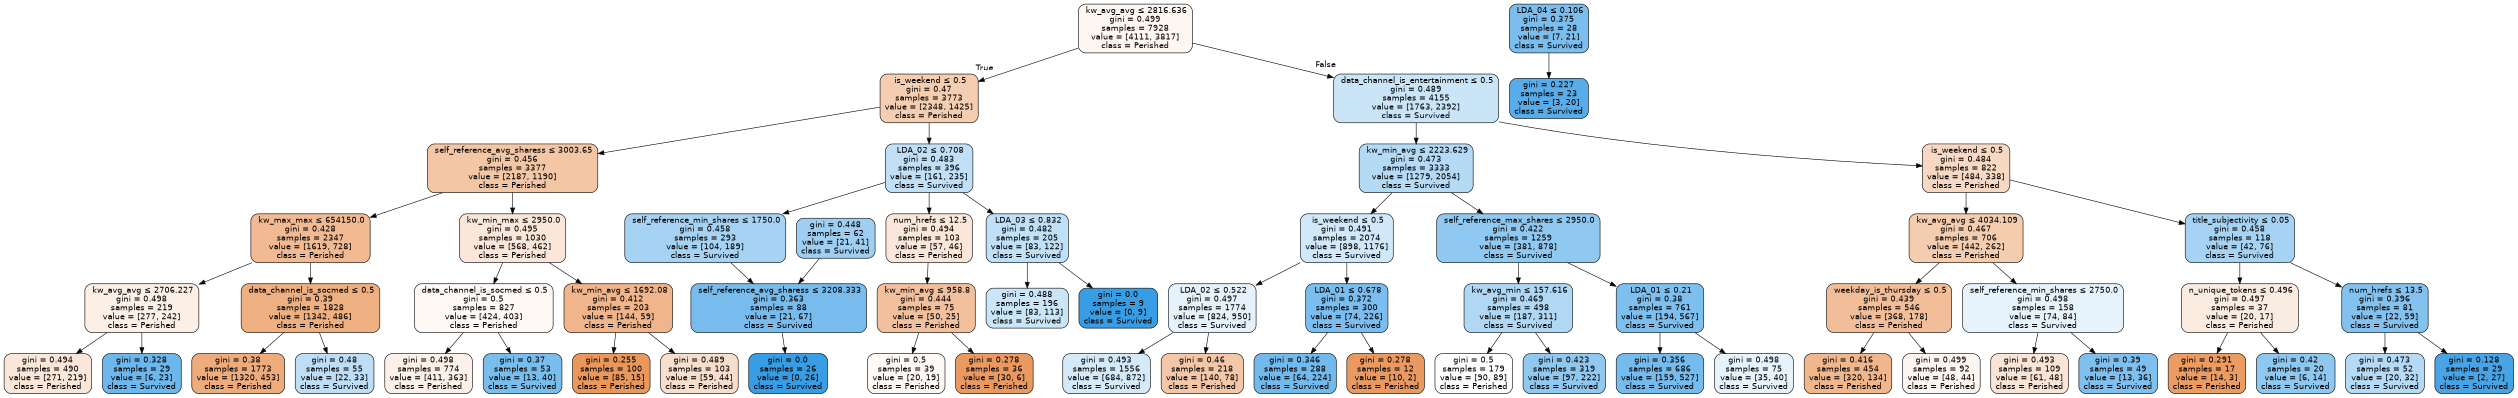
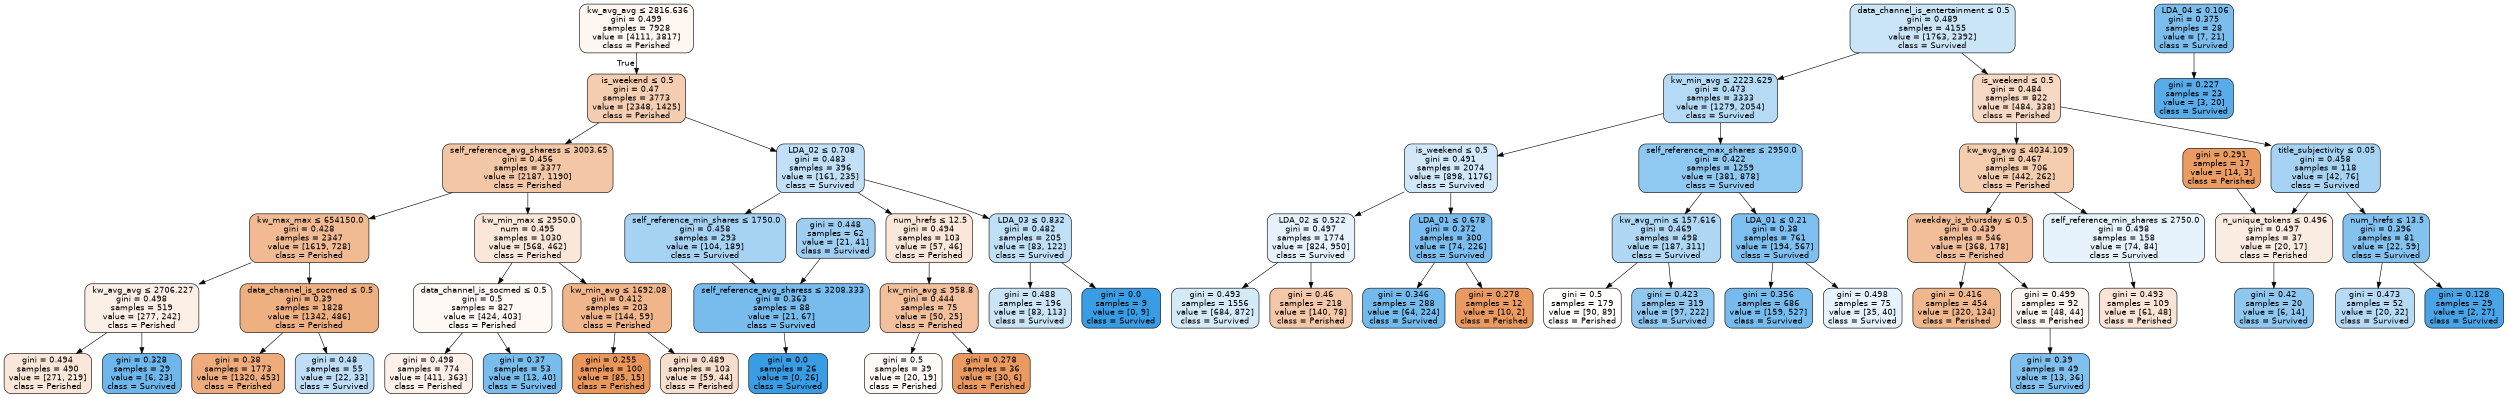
edge "kw_avg_avg ≤ 2816.636" -> "data_channel_is_entertainment ≤ 0.5": removed
node "kw_min_max ≤ 2950.0": text "gini = 0.495" -> "num = 0.495"
node "kw_avg_avg ≤ 2706.227": text "samples = 219" -> "samples = 519"
edge "n_unique_tokens ≤ 0.496" -> "gini = 0.291": reversed
edge "self_reference_min_shares ≤ 2750.0" -> "gini = 0.39": now "gini = 0.499" -> "gini = 0.39"
